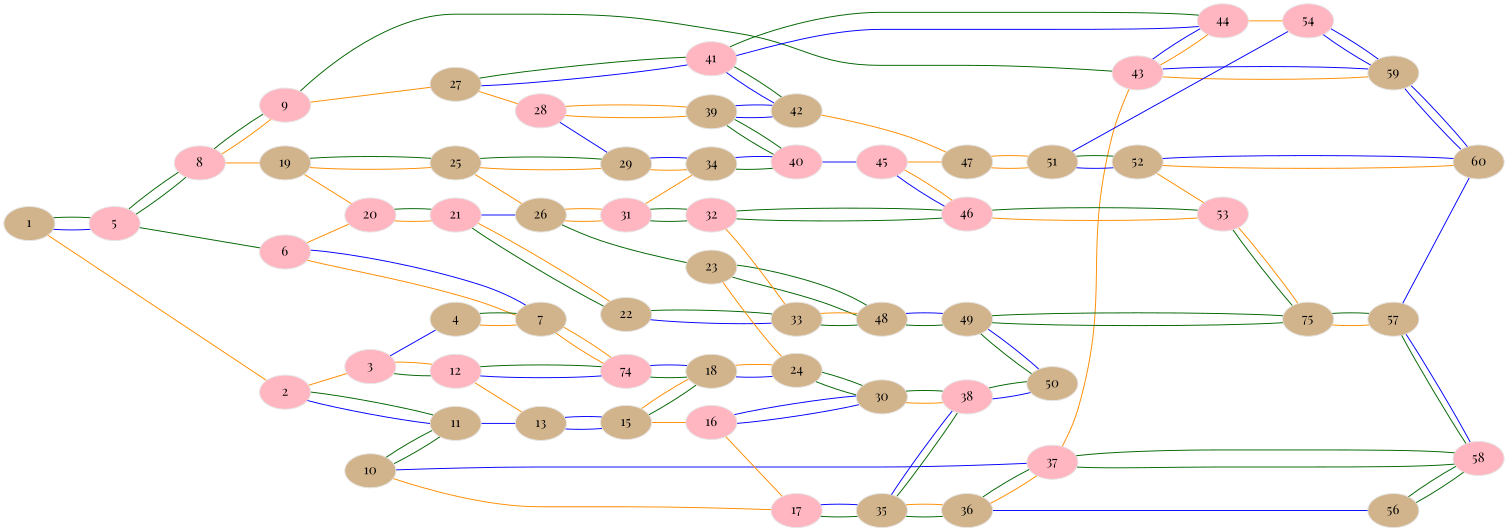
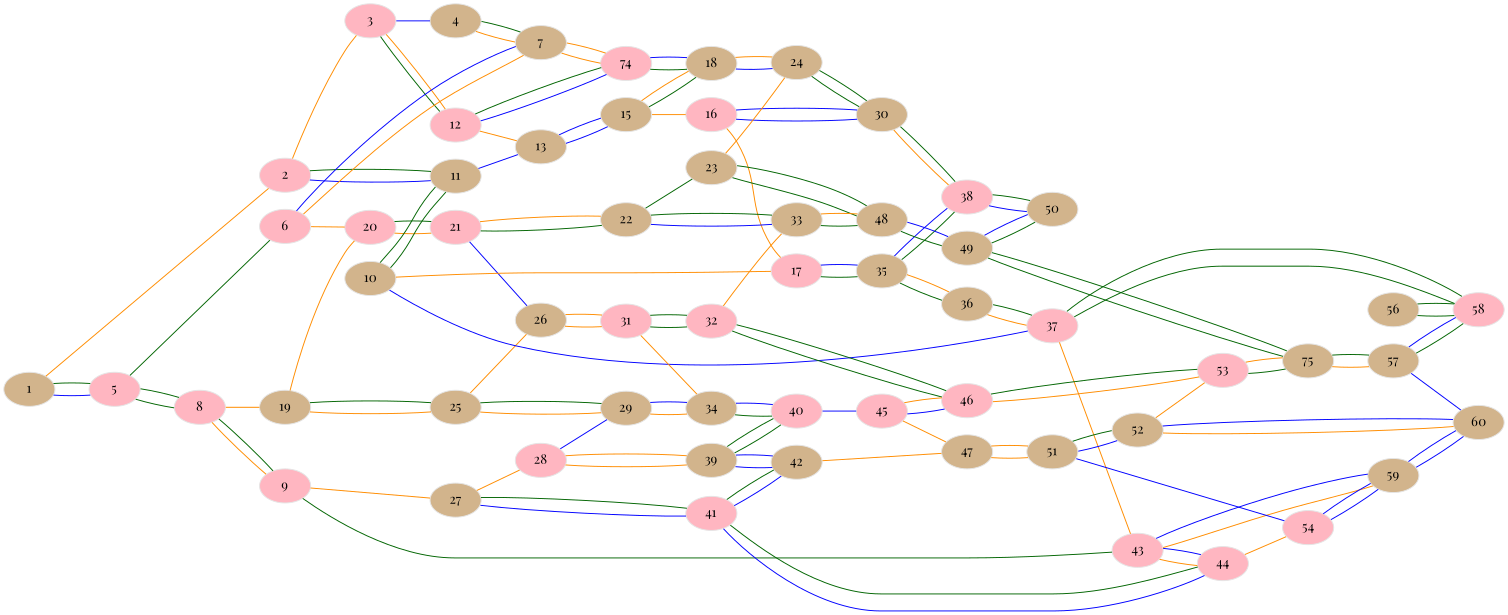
edge "26" -- "23": now "22" -- "23"
edge "36" -- "56": removed
